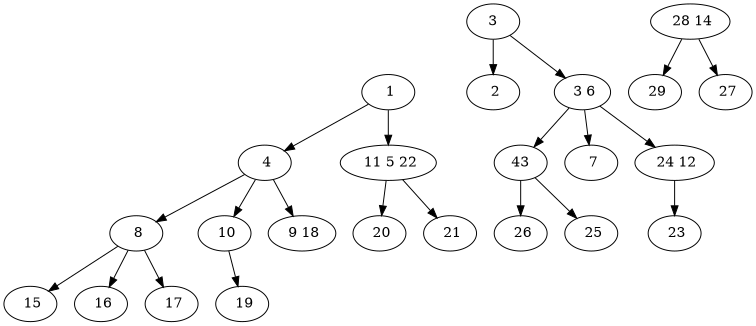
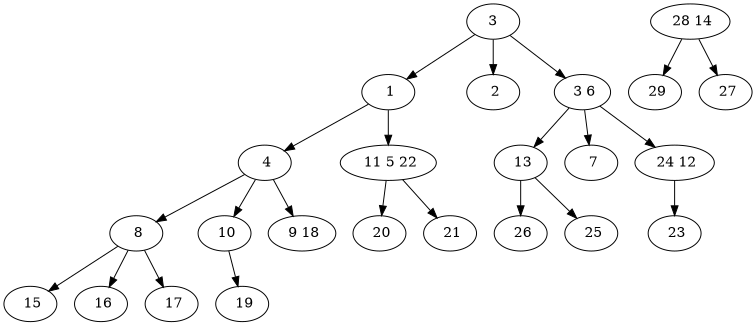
edge "3" -> "1": added
node "43": label "43" -> "13"
